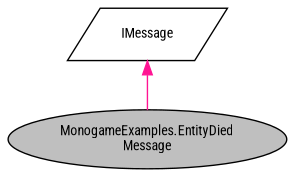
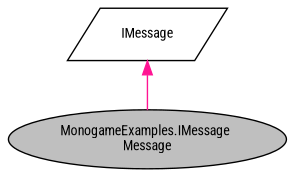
node "MonogameExamples.EntityDied Message": label "MonogameExamples.EntityDied Message" -> "MonogameExamples.IMessage Message"
